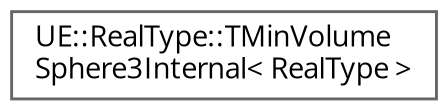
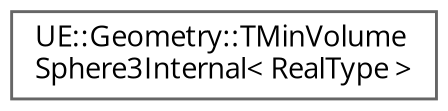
node "UE::RealType::TMinVolume Sphere3Internal< RealType >": label "UE::RealType::TMinVolume Sphere3Internal< RealType >" -> "UE::Geometry::TMinVolume Sphere3Internal< RealType >"
